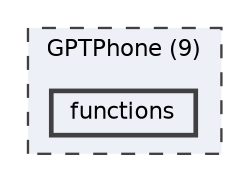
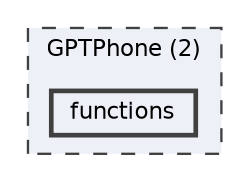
cluster "GPTPhone (9)": label "GPTPhone (9)" -> "GPTPhone (2)"
